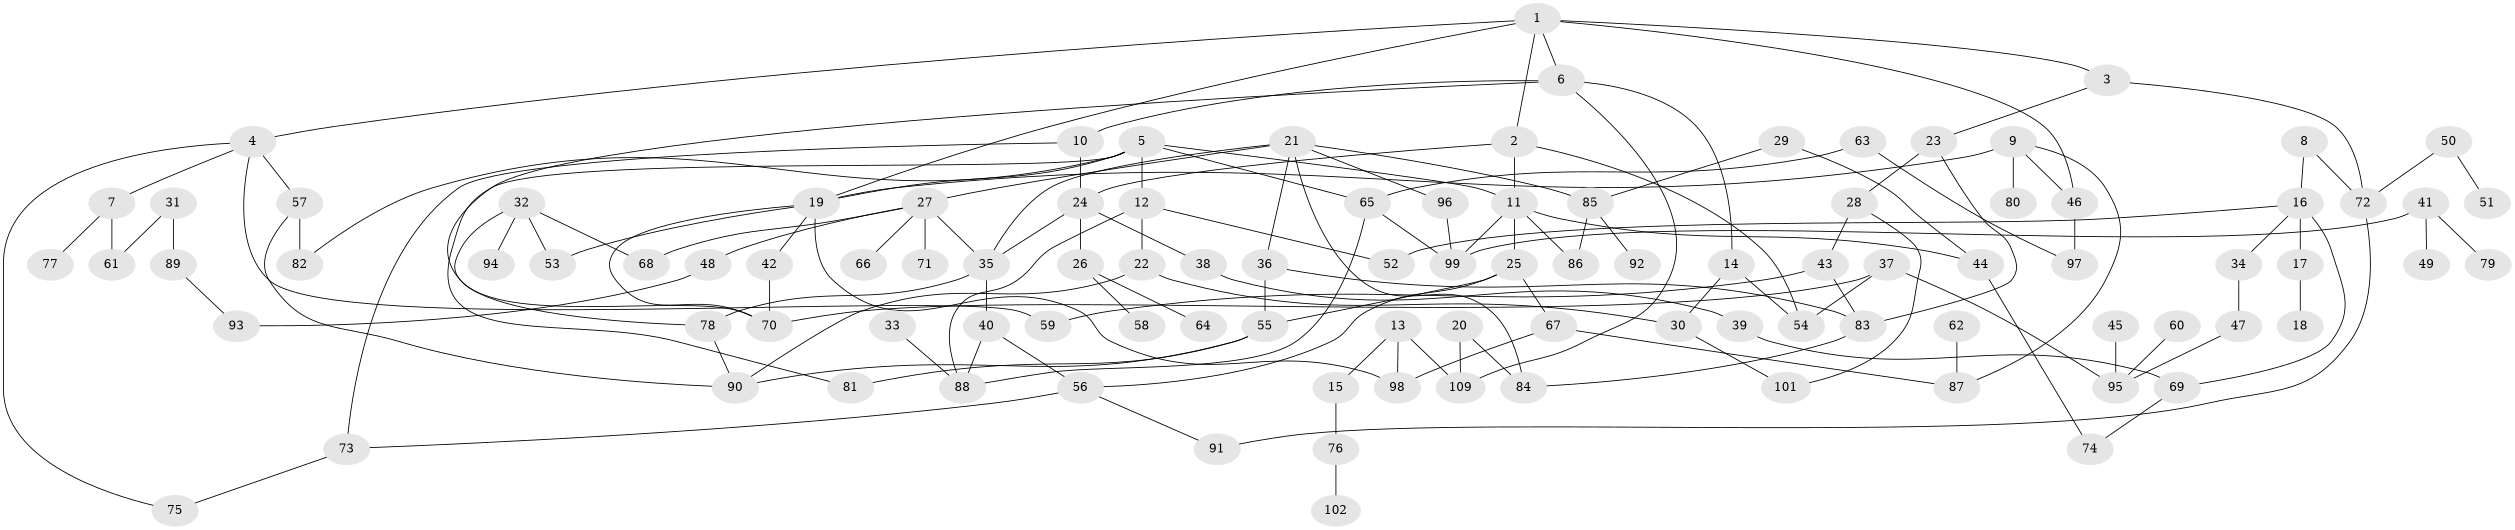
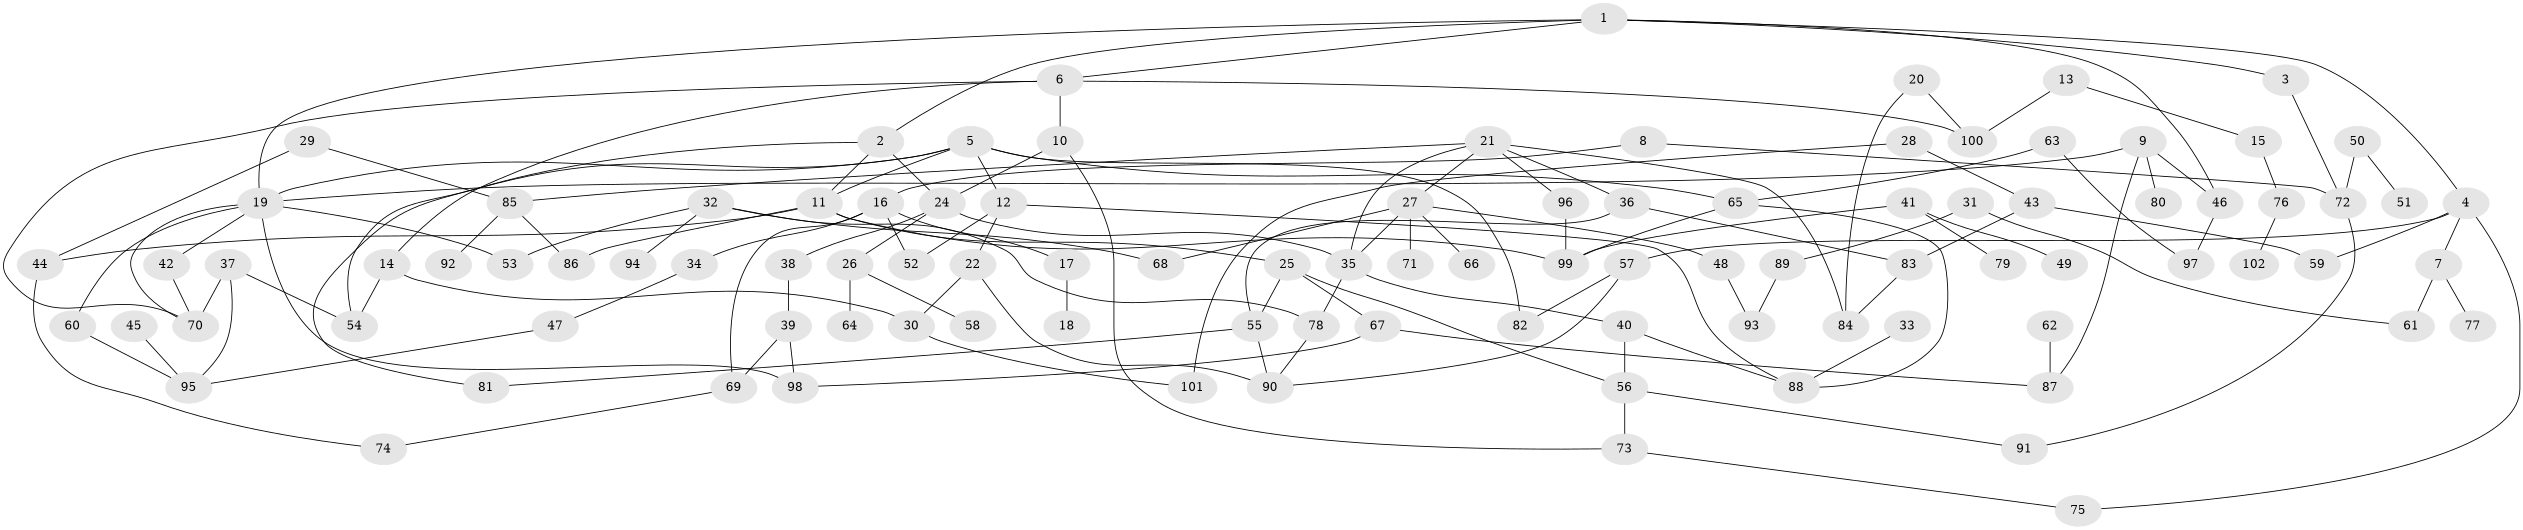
node "23": removed
edge "19" -- "60": added
edge "13" -- "98": now "39" -- "98"
node "109": label "109" -> "100"
